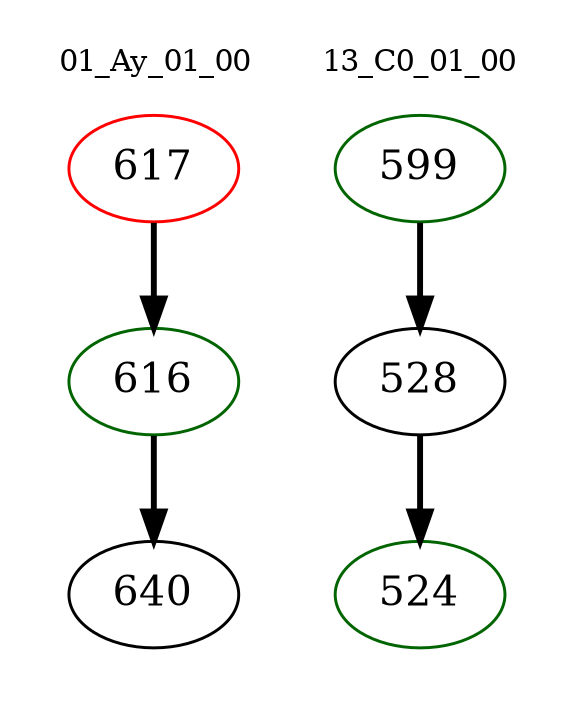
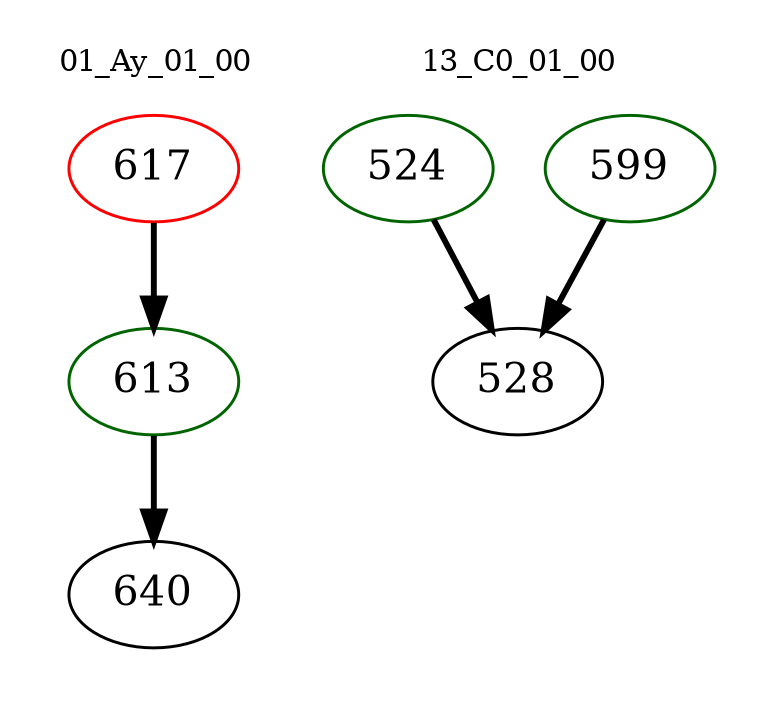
node "616": label "616" -> "613"
edge "528" -> "524": reversed
